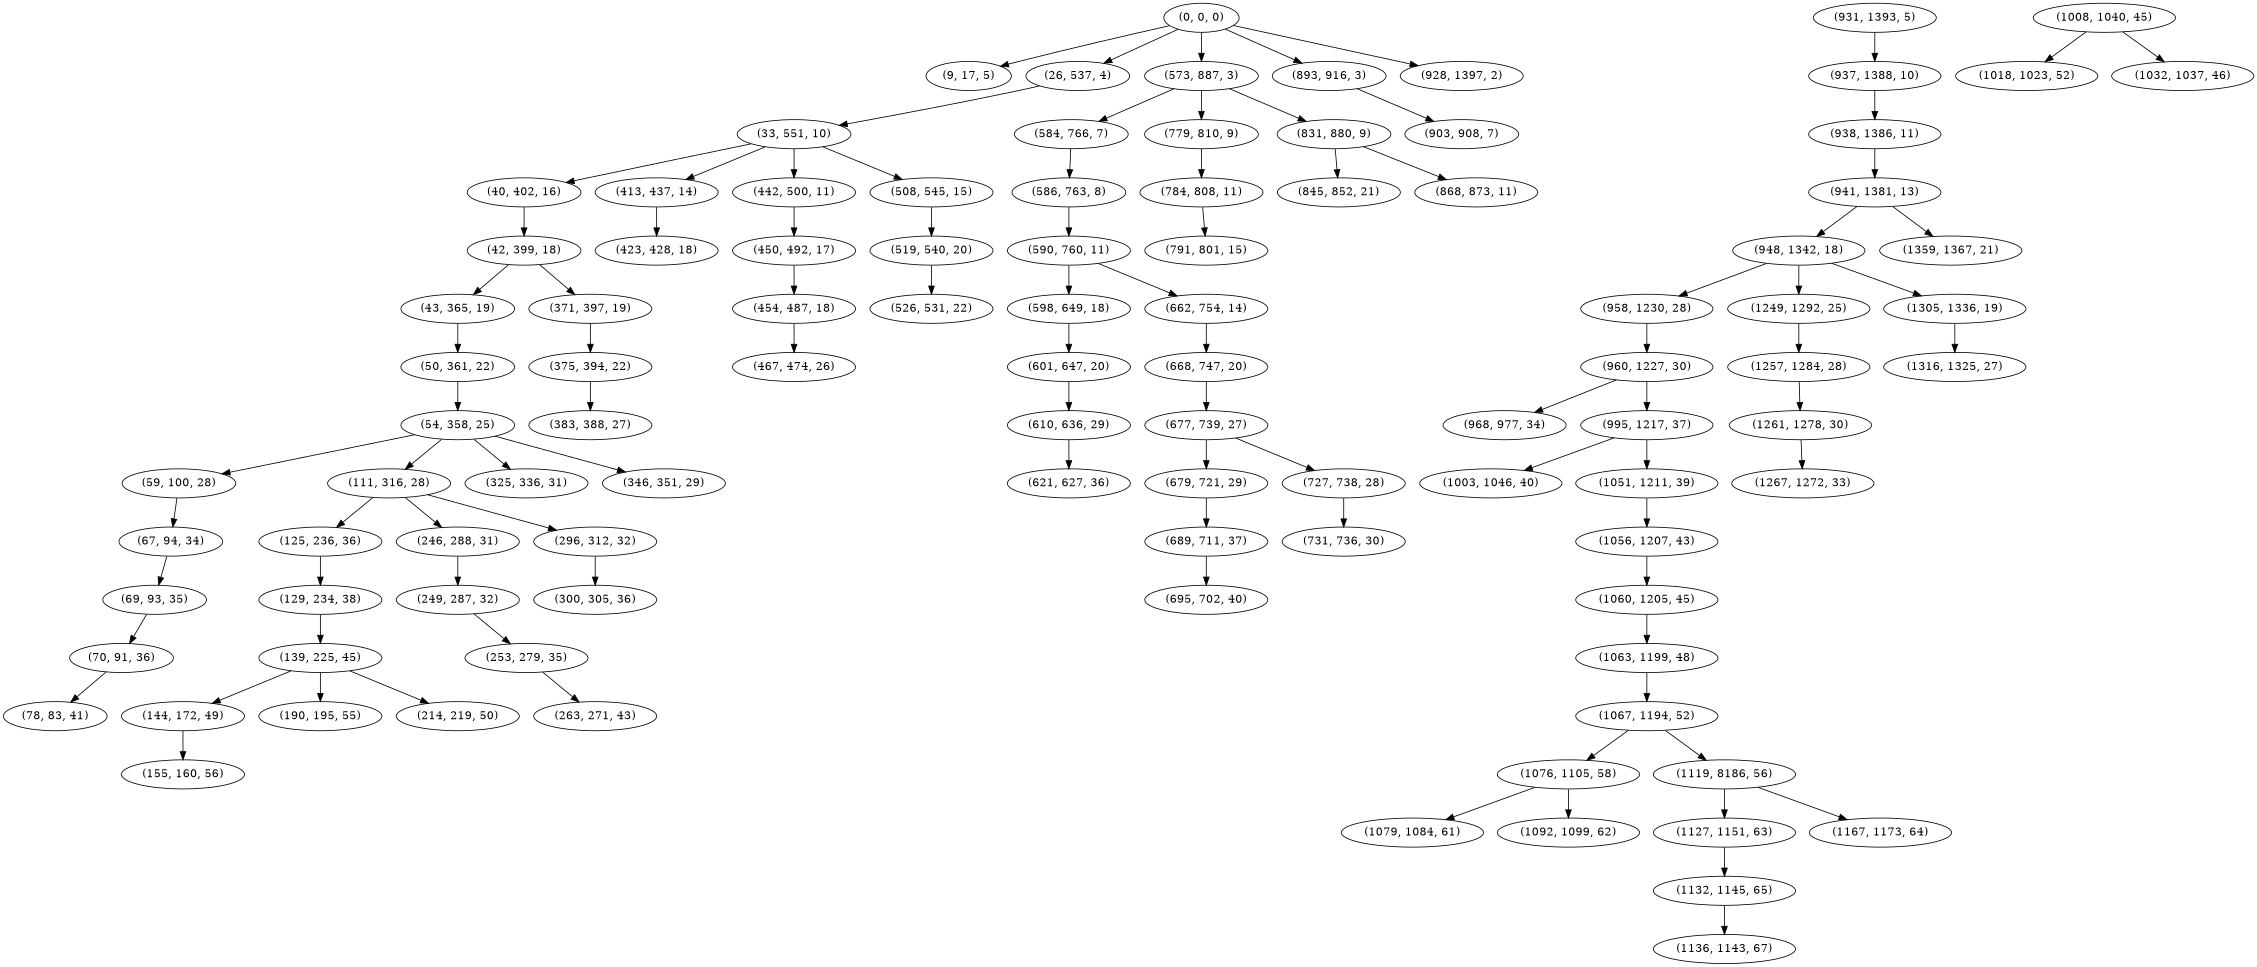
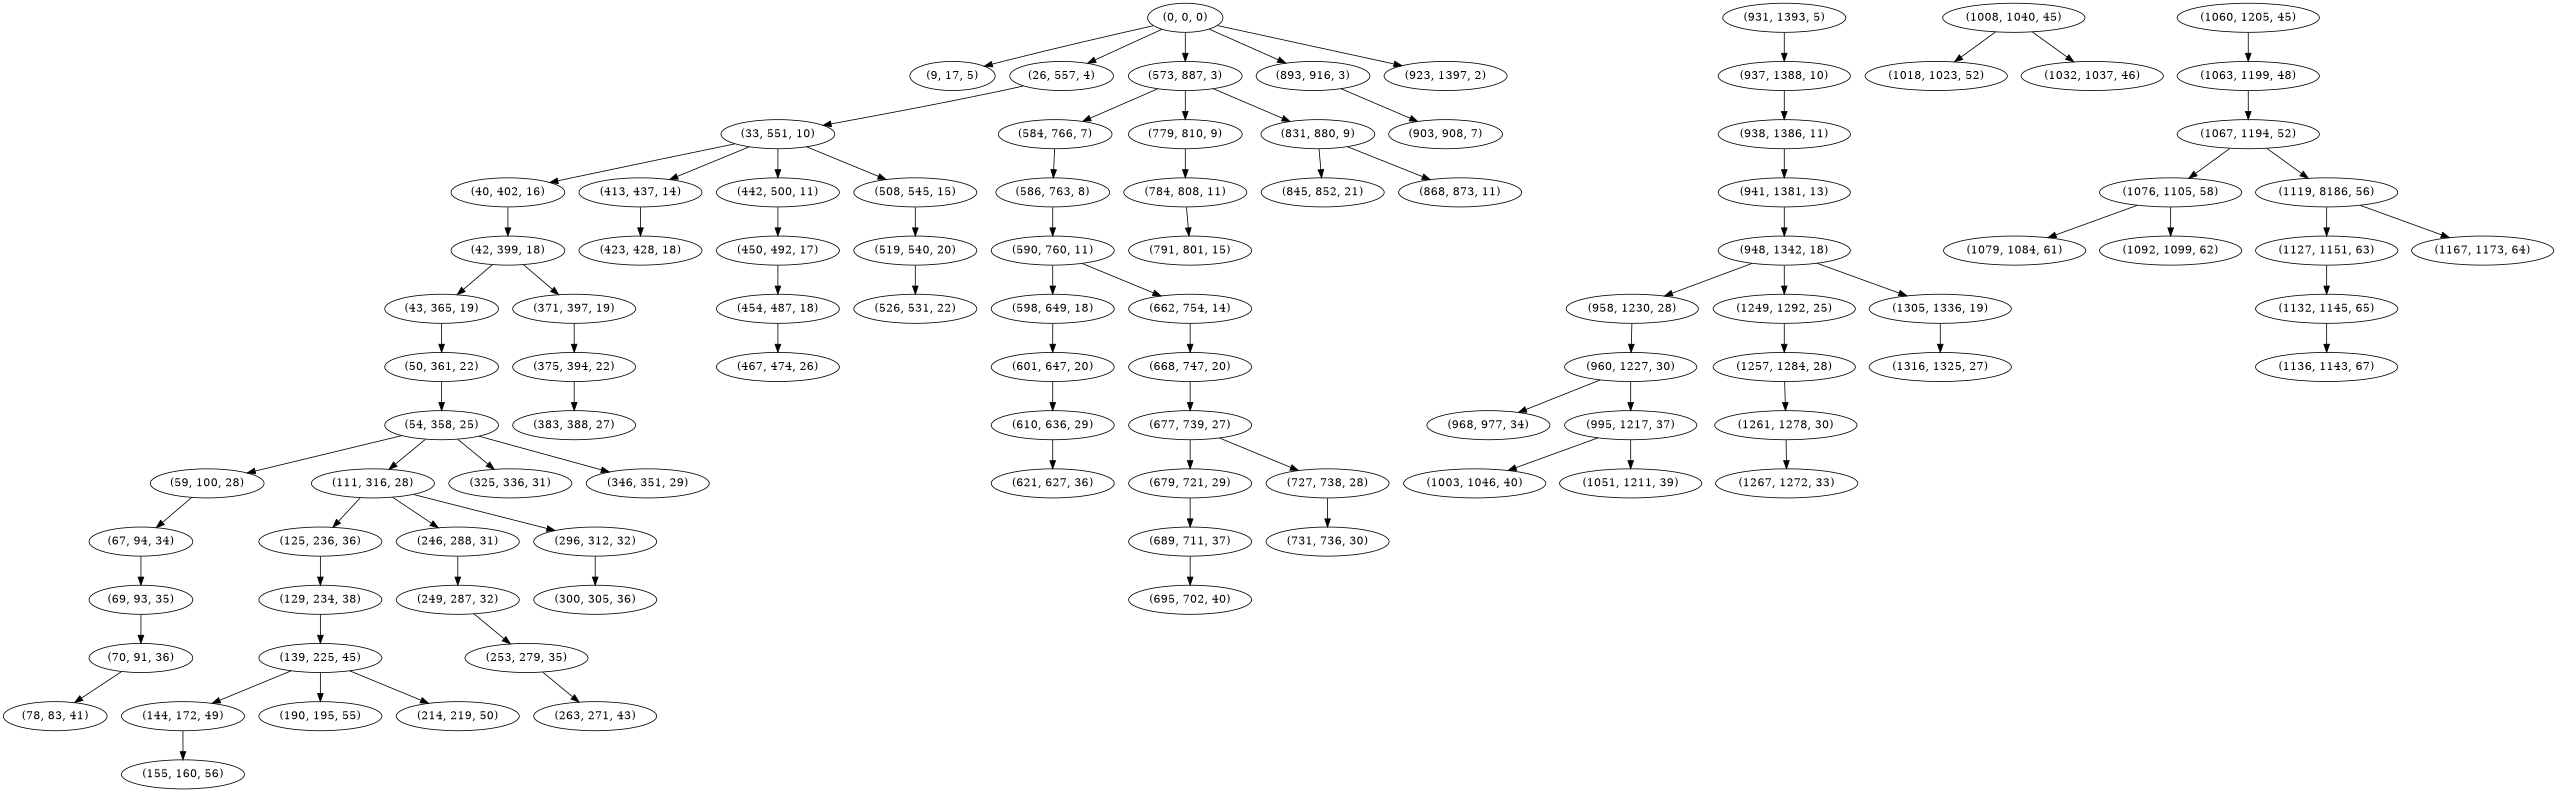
node "(26, 537, 4)": label "(26, 537, 4)" -> "(26, 557, 4)"
node "(928, 1397, 2)": label "(928, 1397, 2)" -> "(923, 1397, 2)"
node "(1359, 1367, 21)": removed
node "(1056, 1207, 43)": removed
